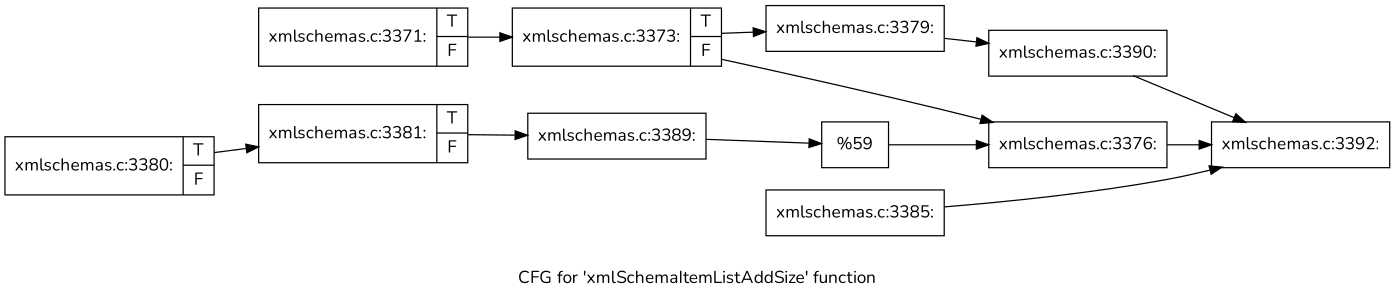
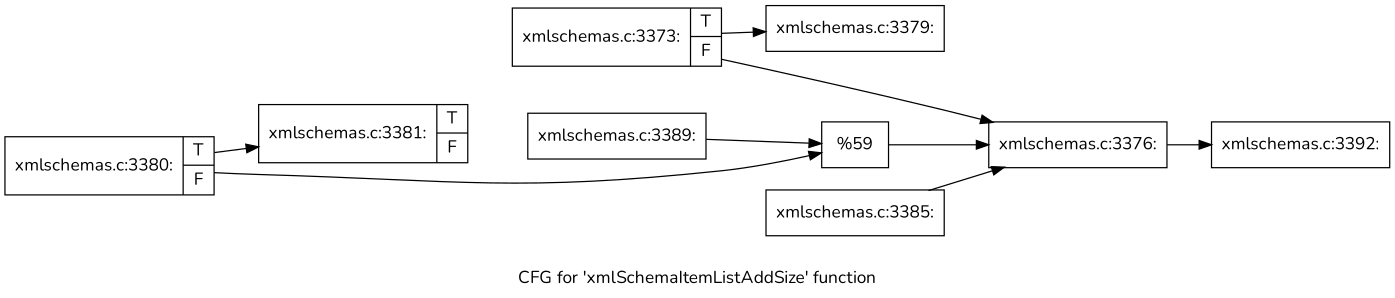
node "xmlschemas.c:3371:": removed
node "xmlschemas.c:3390:": removed
edge "xmlschemas.c:3381:" -> "xmlschemas.c:3389:": removed
edge "xmlschemas.c:3380:" -> "%59": added
edge "xmlschemas.c:3385:" -> "xmlschemas.c:3392:": now "xmlschemas.c:3385:" -> "xmlschemas.c:3376:"
